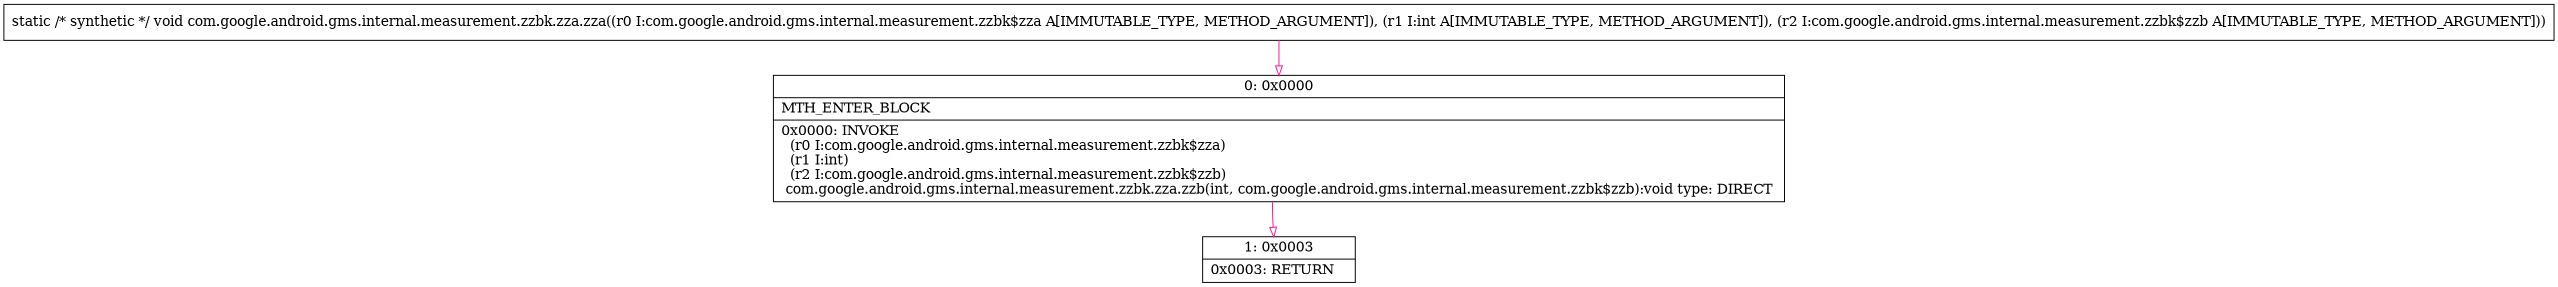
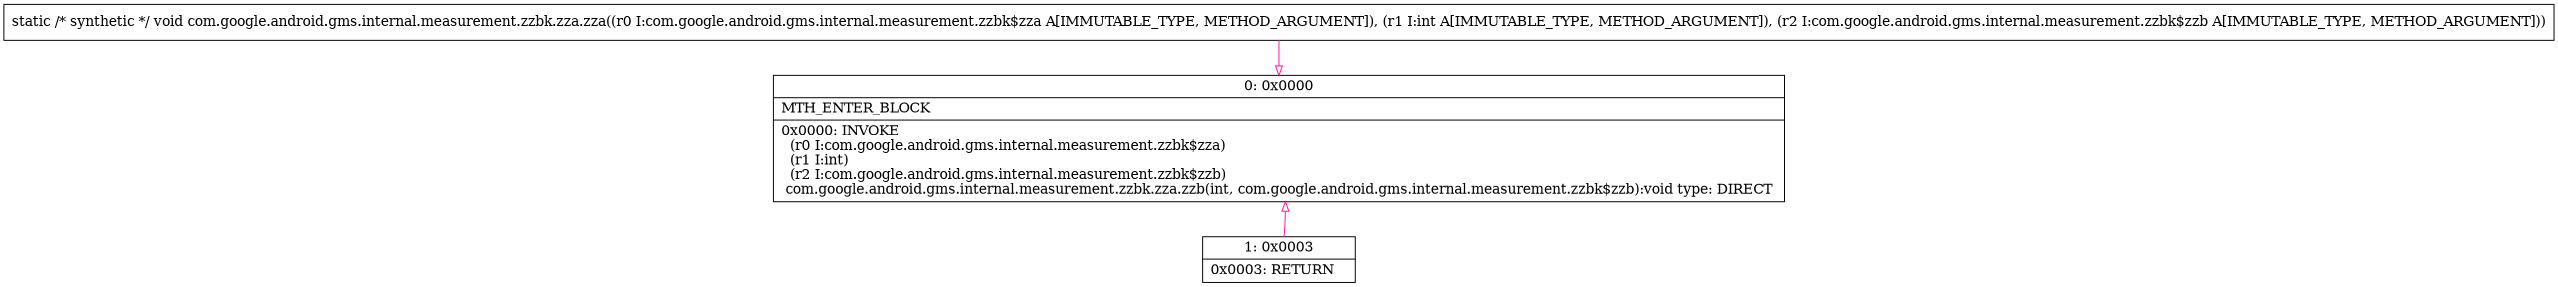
edge "0: 0x0000" -> "1: 0x0003": reversed
